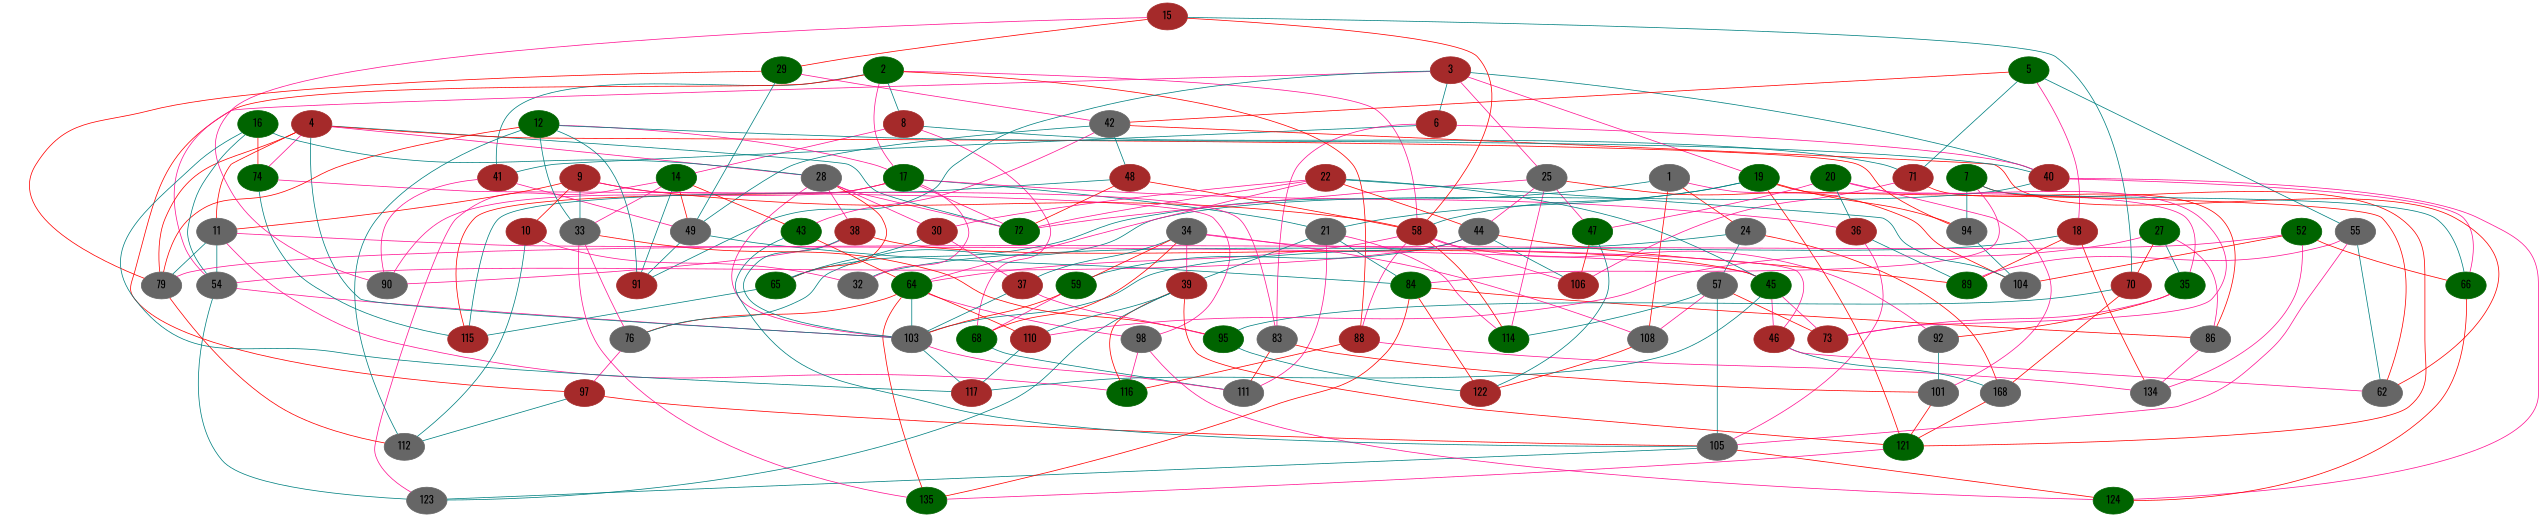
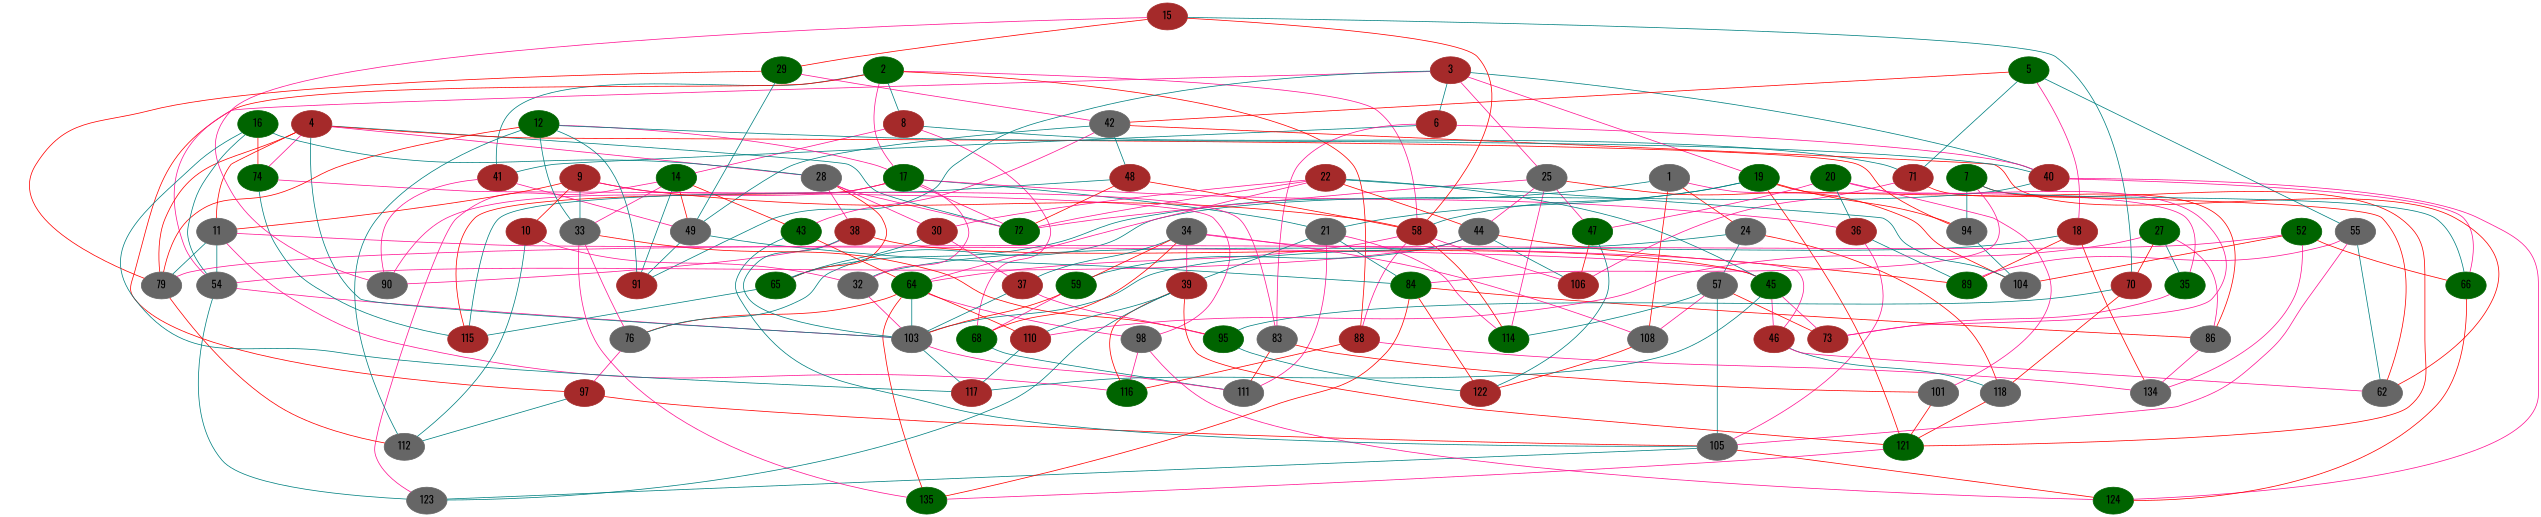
edge "28" -- "103": now "32" -- "103"
node "92": removed
node "168": label "168" -> "118"
